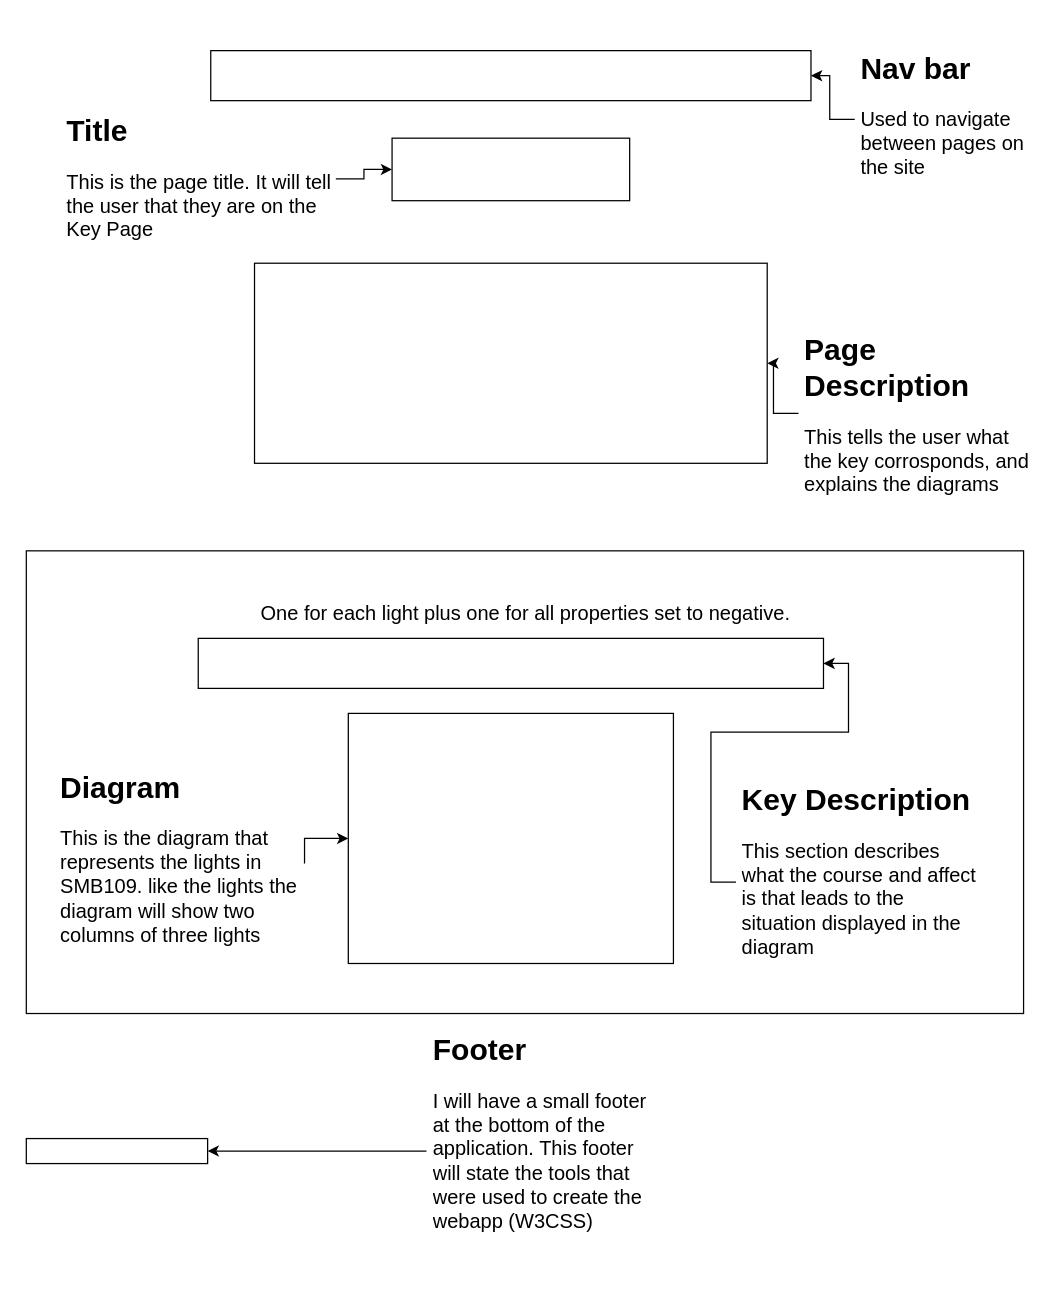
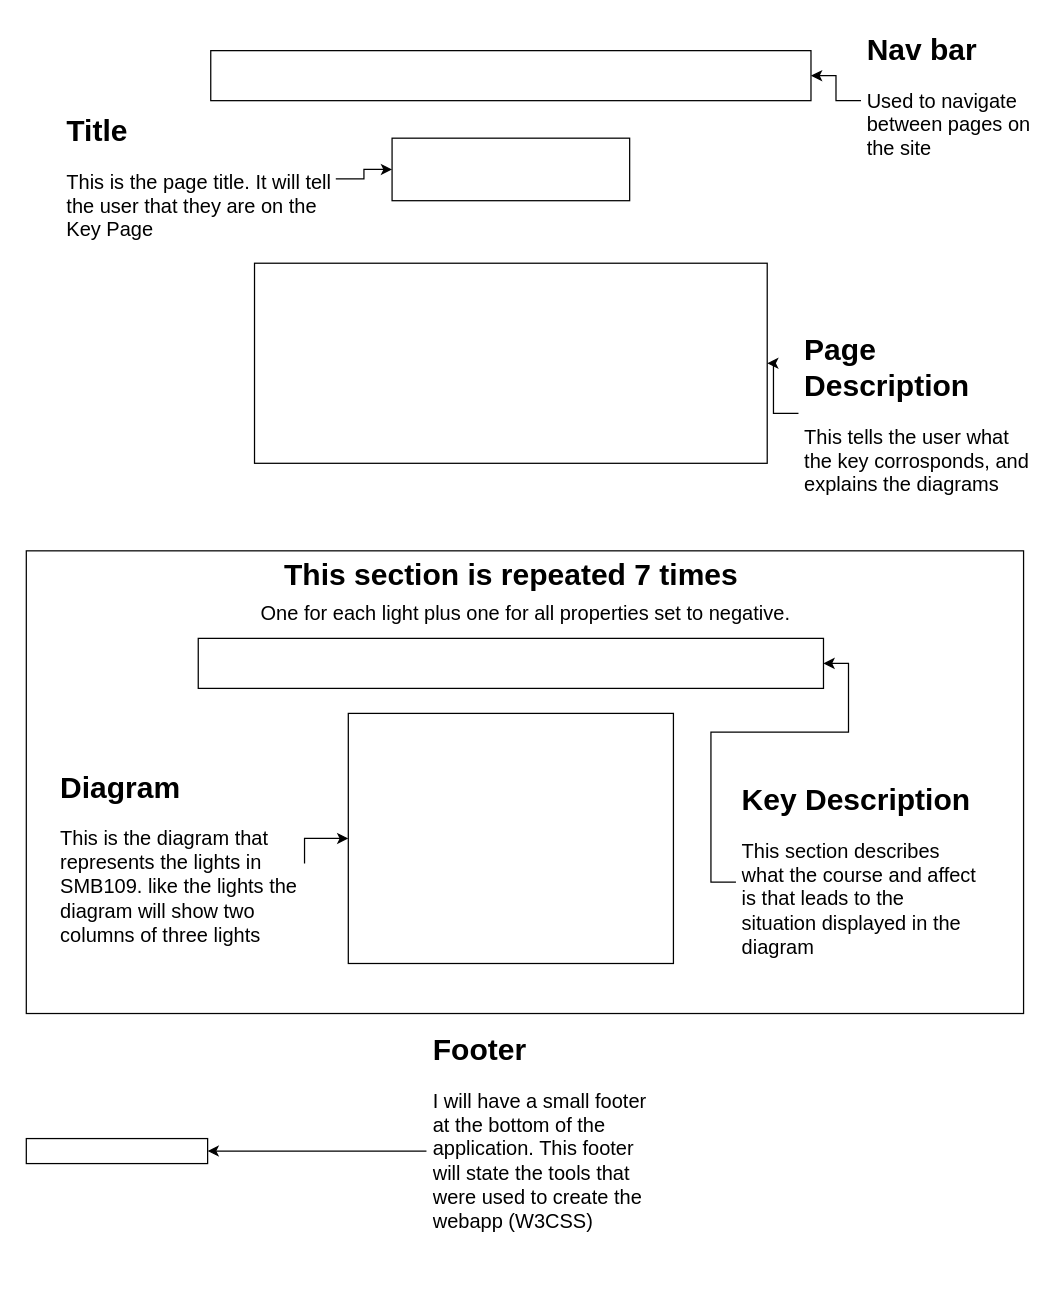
node "Nav bar Used to navigate between pages on the site": moved (942, 119) -> (948, 101)
node "This section is repeated 7 times": added
